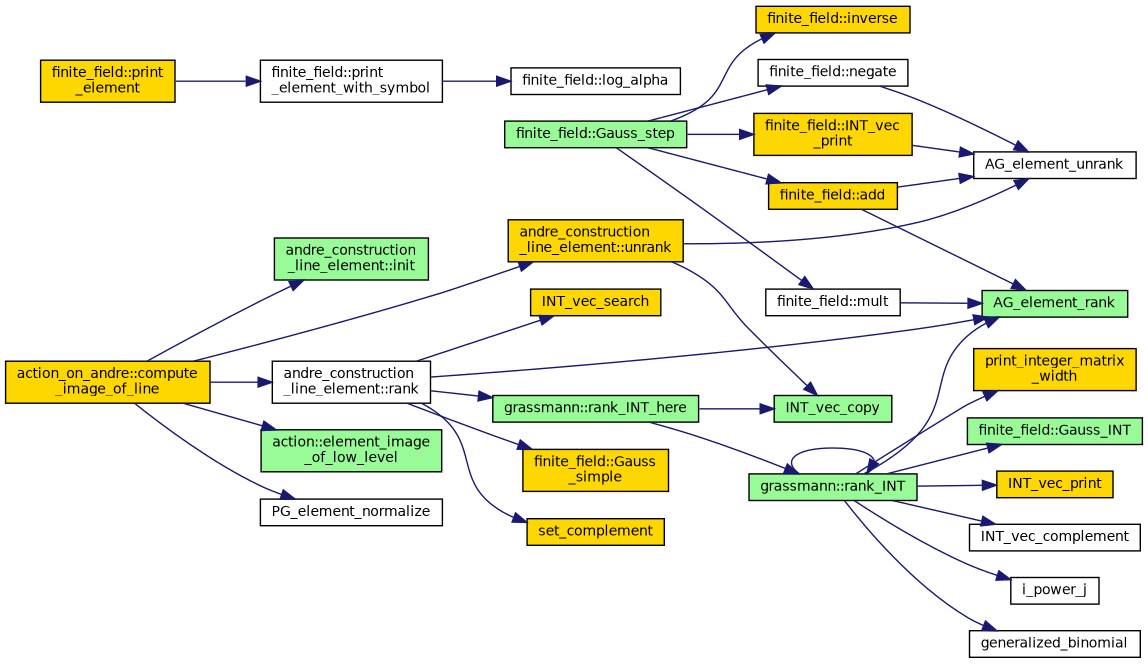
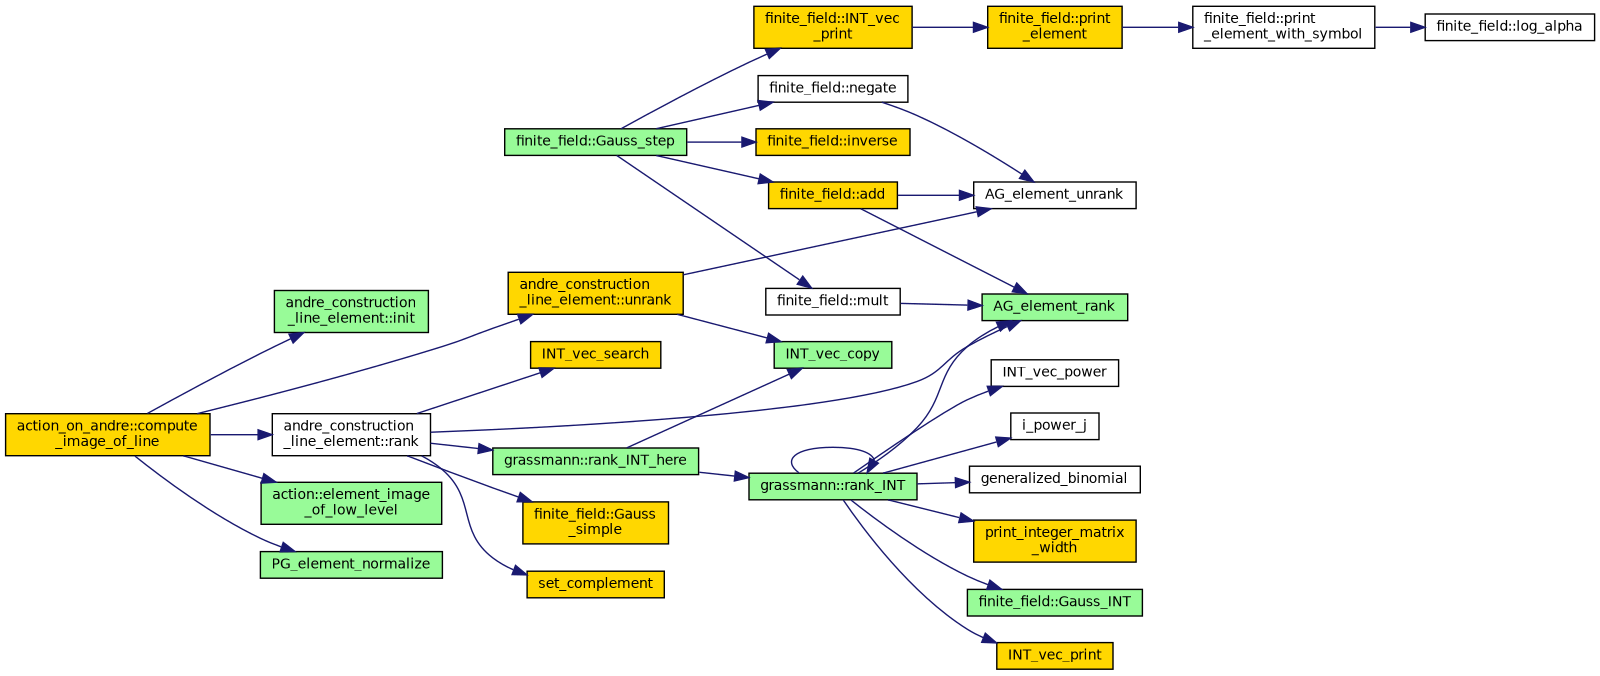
edge "finite_field::INT_vec _print" -> "AG_element_unrank": now "finite_field::INT_vec _print" -> "finite_field::print _element"
node "PG_element_normalize": fillcolor white -> palegreen
node "INT_vec_complement": label "INT_vec_complement" -> "INT_vec_power"
